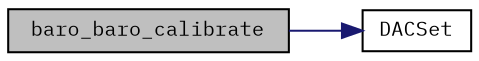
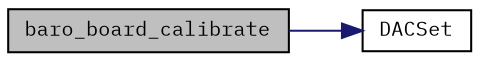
node "baro_baro_calibrate": label "baro_baro_calibrate" -> "baro_board_calibrate"
